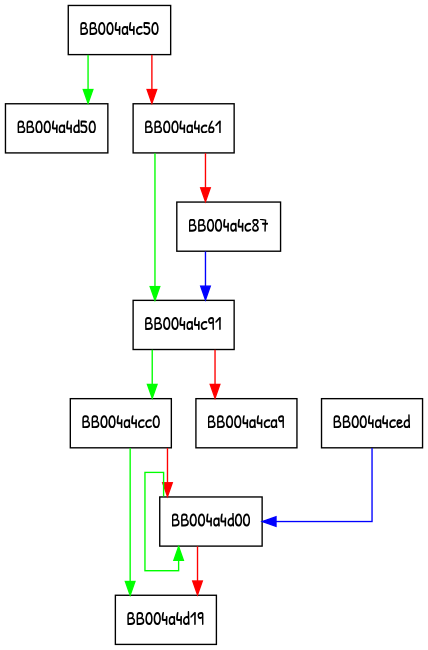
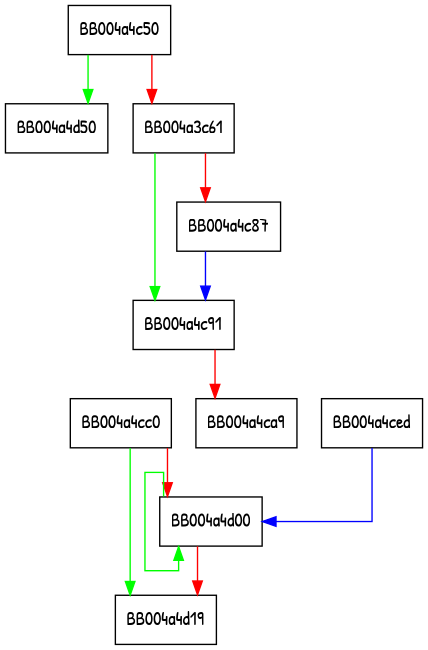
node "BB004a4c61": label "BB004a4c61" -> "BB004a3c61"
edge "BB004a4c91" -> "BB004a4cc0": removed
